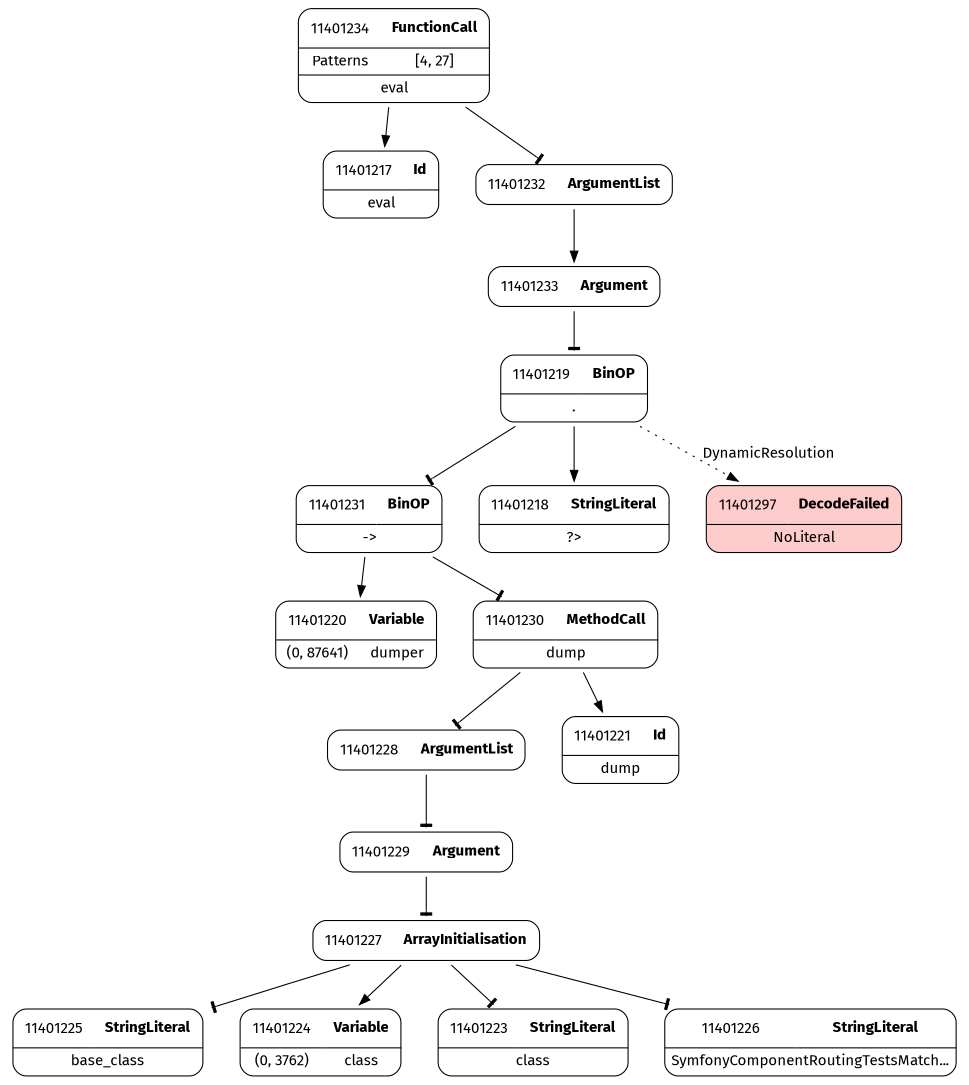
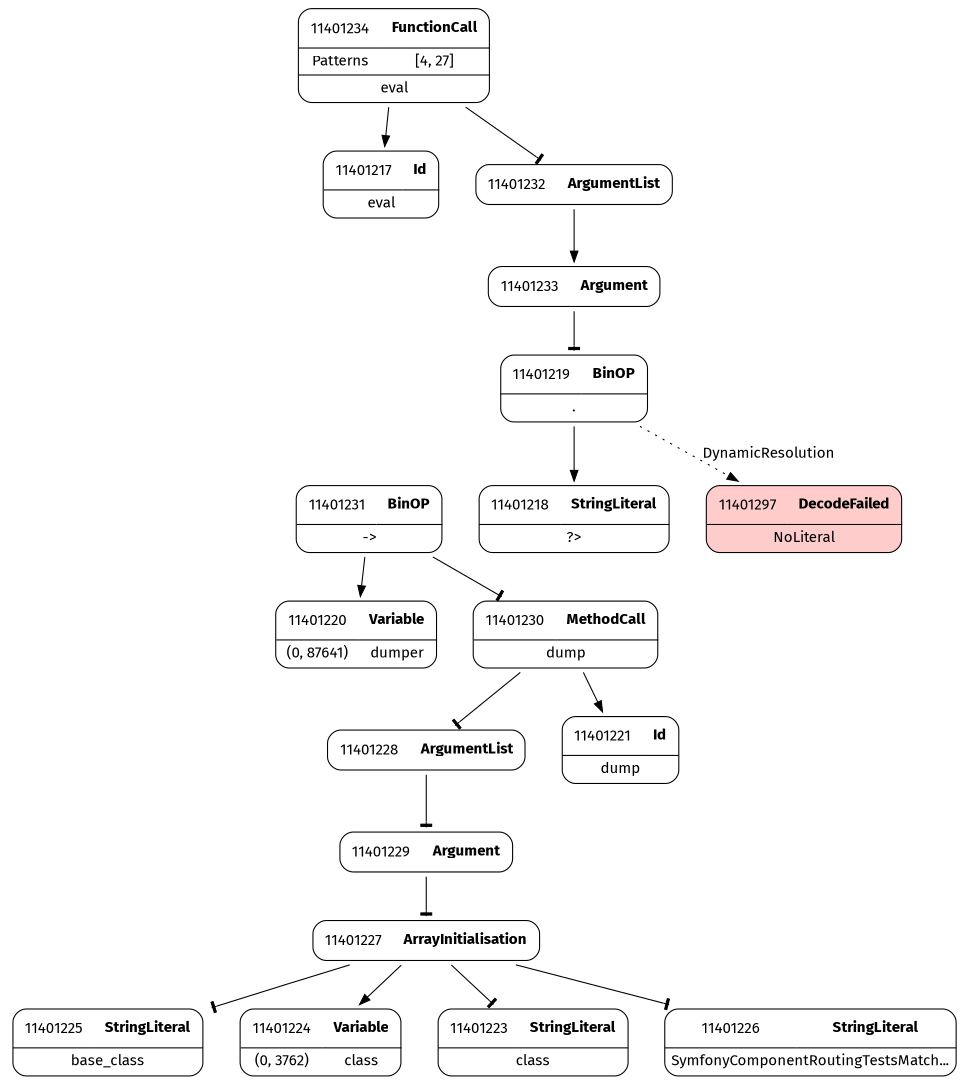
edge "11401219" -> "11401231": removed
